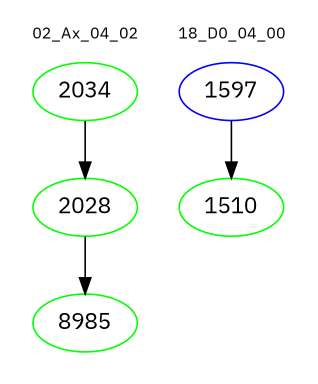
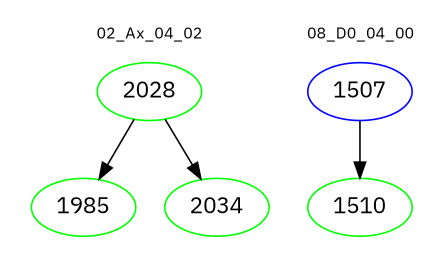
cluster "18_D0_04_00": label "18_D0_04_00" -> "08_D0_04_00"
node "1597": label "1597" -> "1507"
edge "2034" -> "2028": reversed
node "8985": label "8985" -> "1985"
